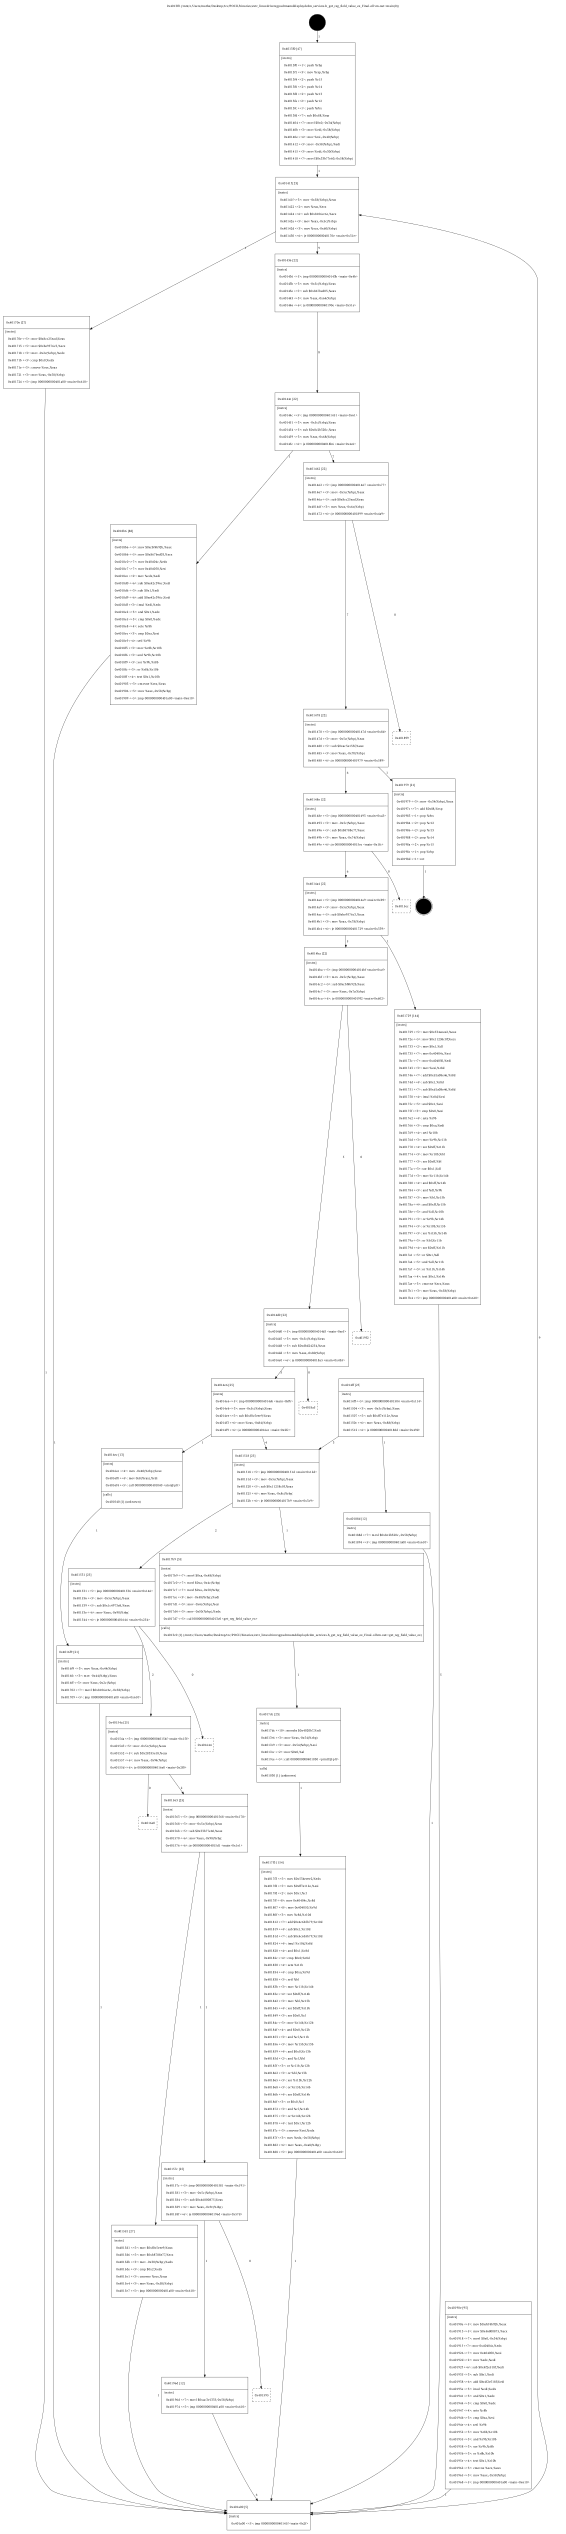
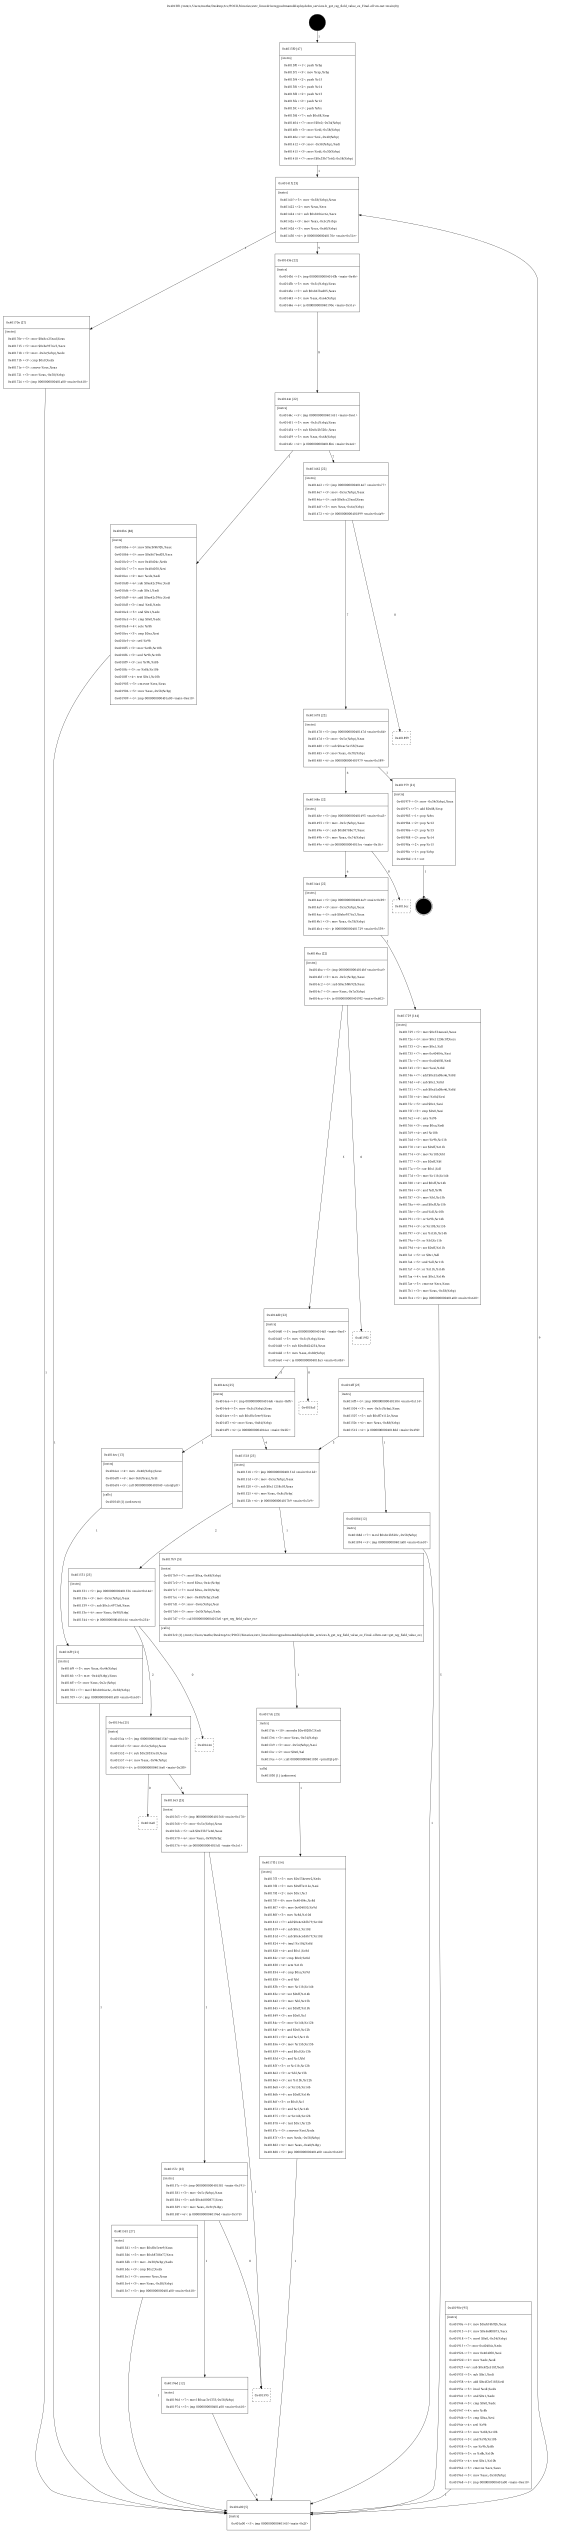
edge "0x4014a4 [22]" -> "0x4014ba [22]": removed, label "5"
edge "0x401563 [25]" -> "0x4015d1 [27]": now "0x401563 [25]" -> "0x401595"
